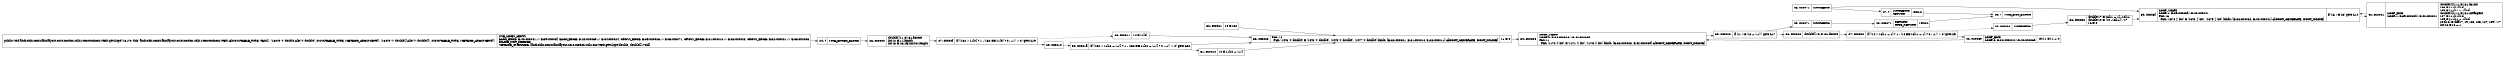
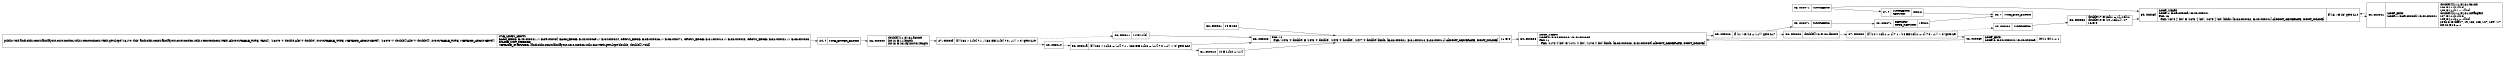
node "42: 0x006e": text "int r1 = r1 + 4" -> "int r1 = r1 + 1"
